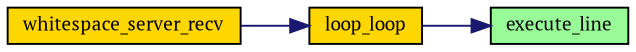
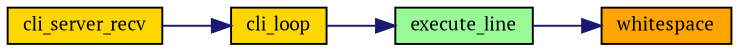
node "whitespace_server_recv": label "whitespace_server_recv" -> "cli_server_recv"
node "loop_loop": label "loop_loop" -> "cli_loop"
node "whitespace": added
